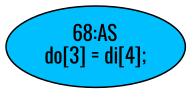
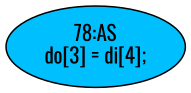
node "68:AS do[3] = di[4];": label "68:AS do[3] = di[4];" -> "78:AS do[3] = di[4];"
